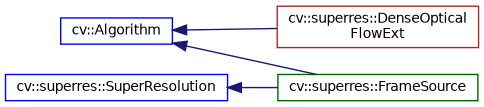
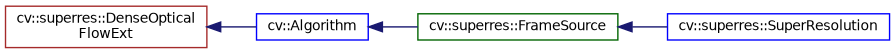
edge "cv::superres::DenseOptical FlowExt" -> "cv::Algorithm": reversed
edge "cv::superres::FrameSource" -> "cv::superres::SuperResolution": reversed
